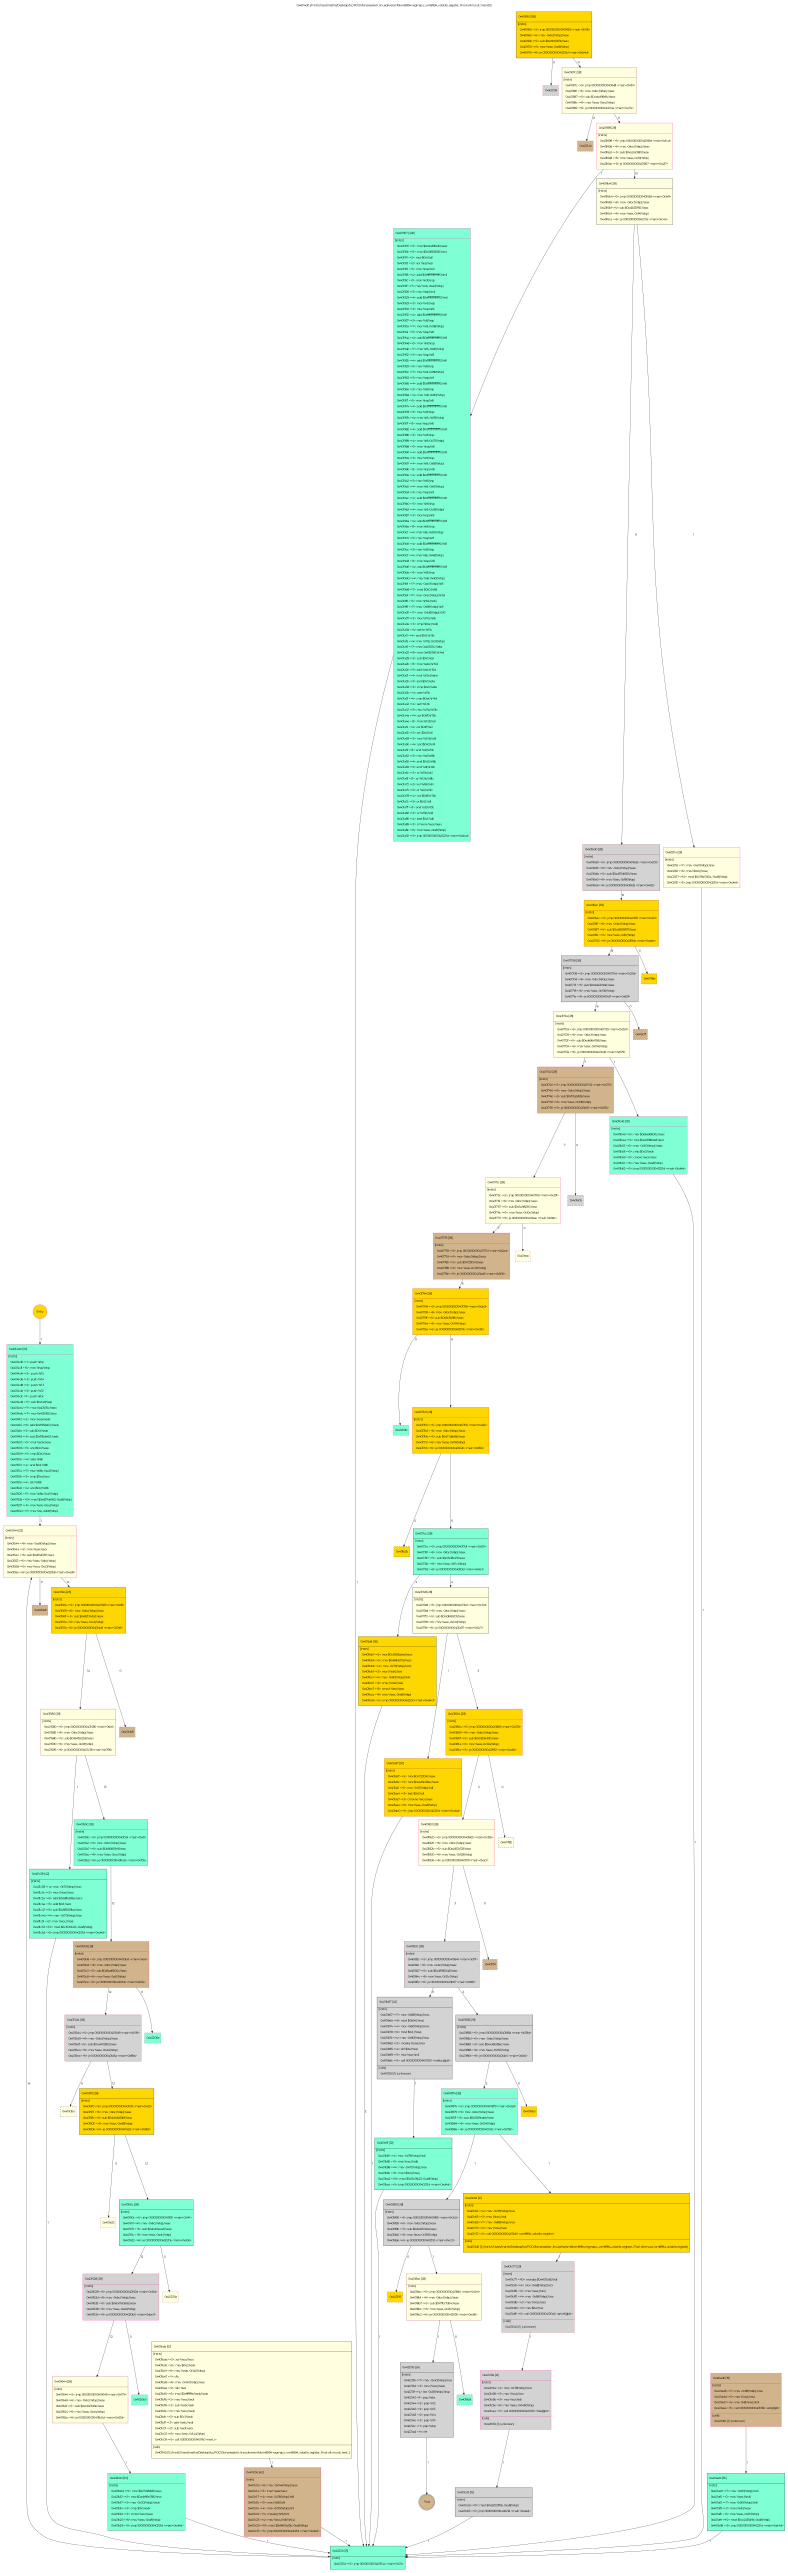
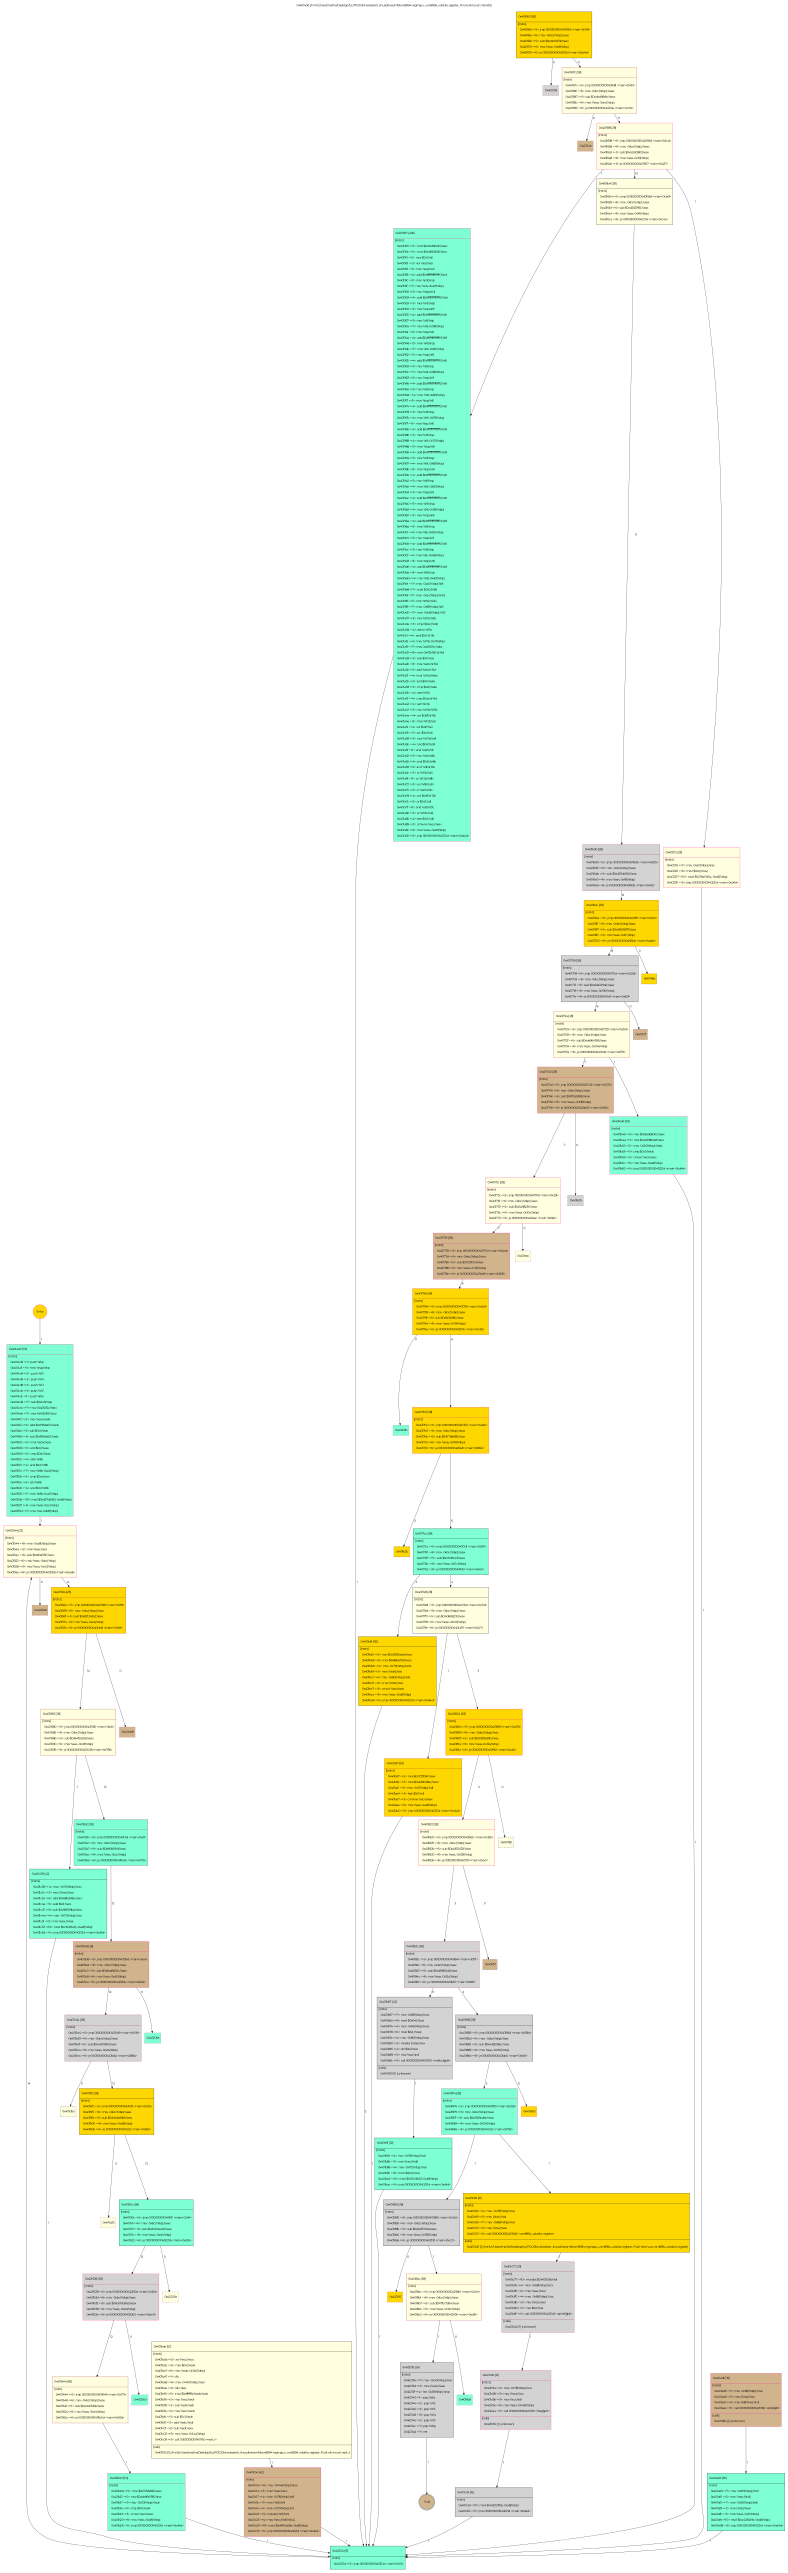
edge "0x4016b4 [28]" -> "0x40211a [28]": now "0x401698 [28]" -> "0x40211a [28]"
